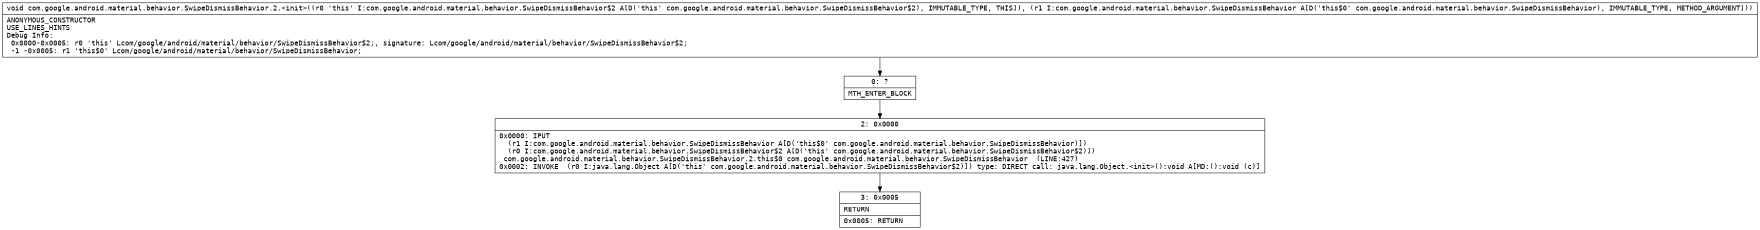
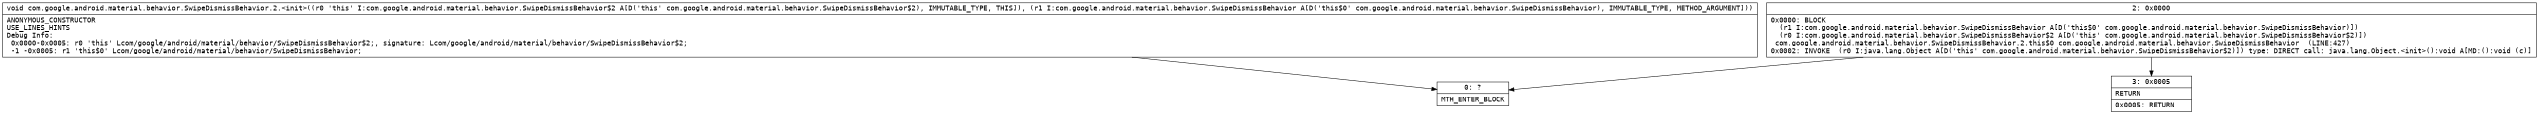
edge "0: ?" -> "2: 0x0000": reversed
node "2: 0x0000": text "0x0000: IPUT" -> "0x0000: BLOCK"
